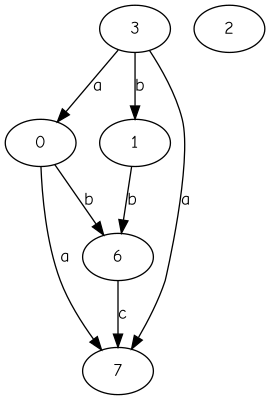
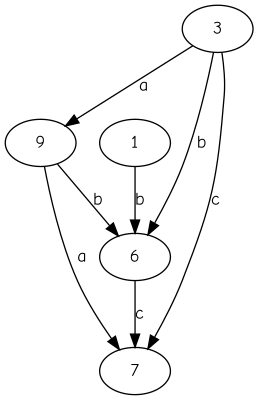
node "2": removed
edge "3" -> "1": now "3" -> "6"
node "0": label "0" -> "9"
edge "3" -> "7": label "a" -> "c"
